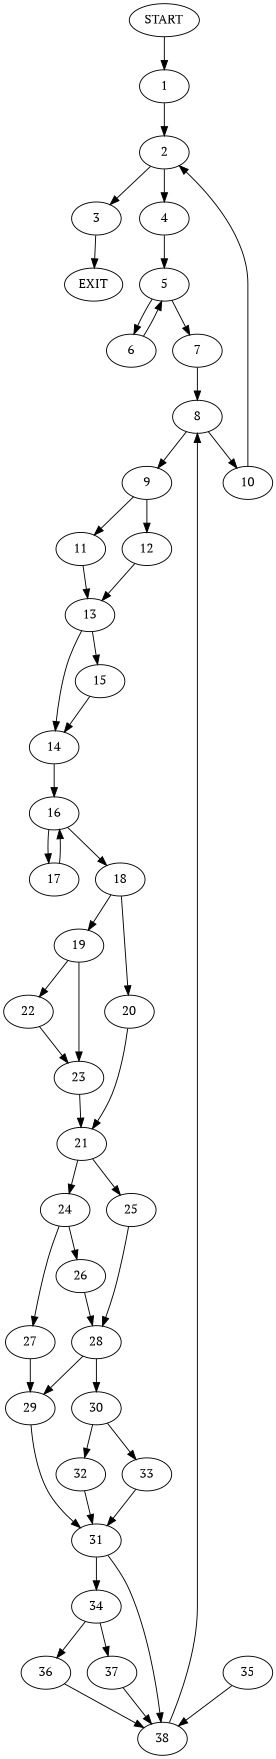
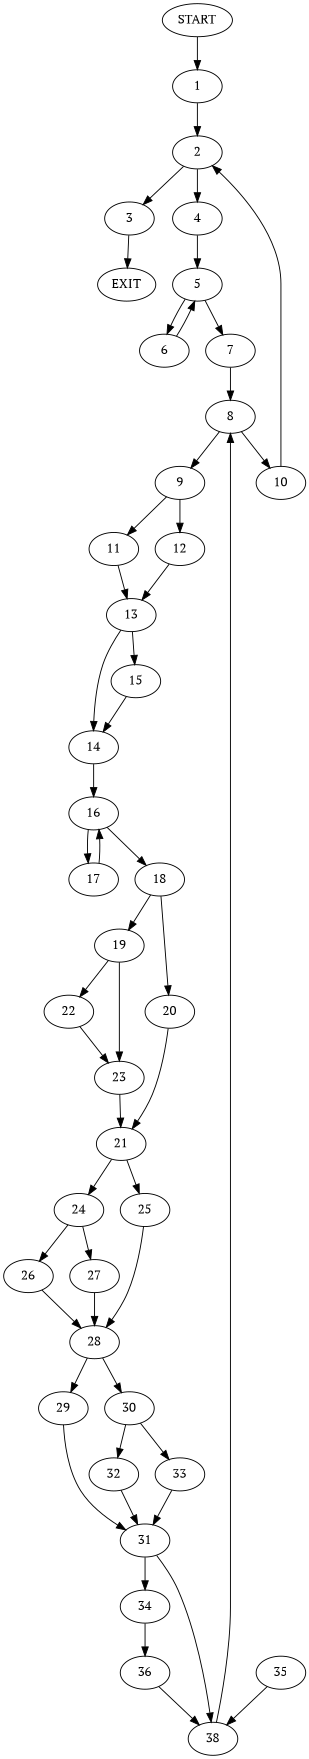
edge "27" -> "29": now "27" -> "28"
node "37": removed
